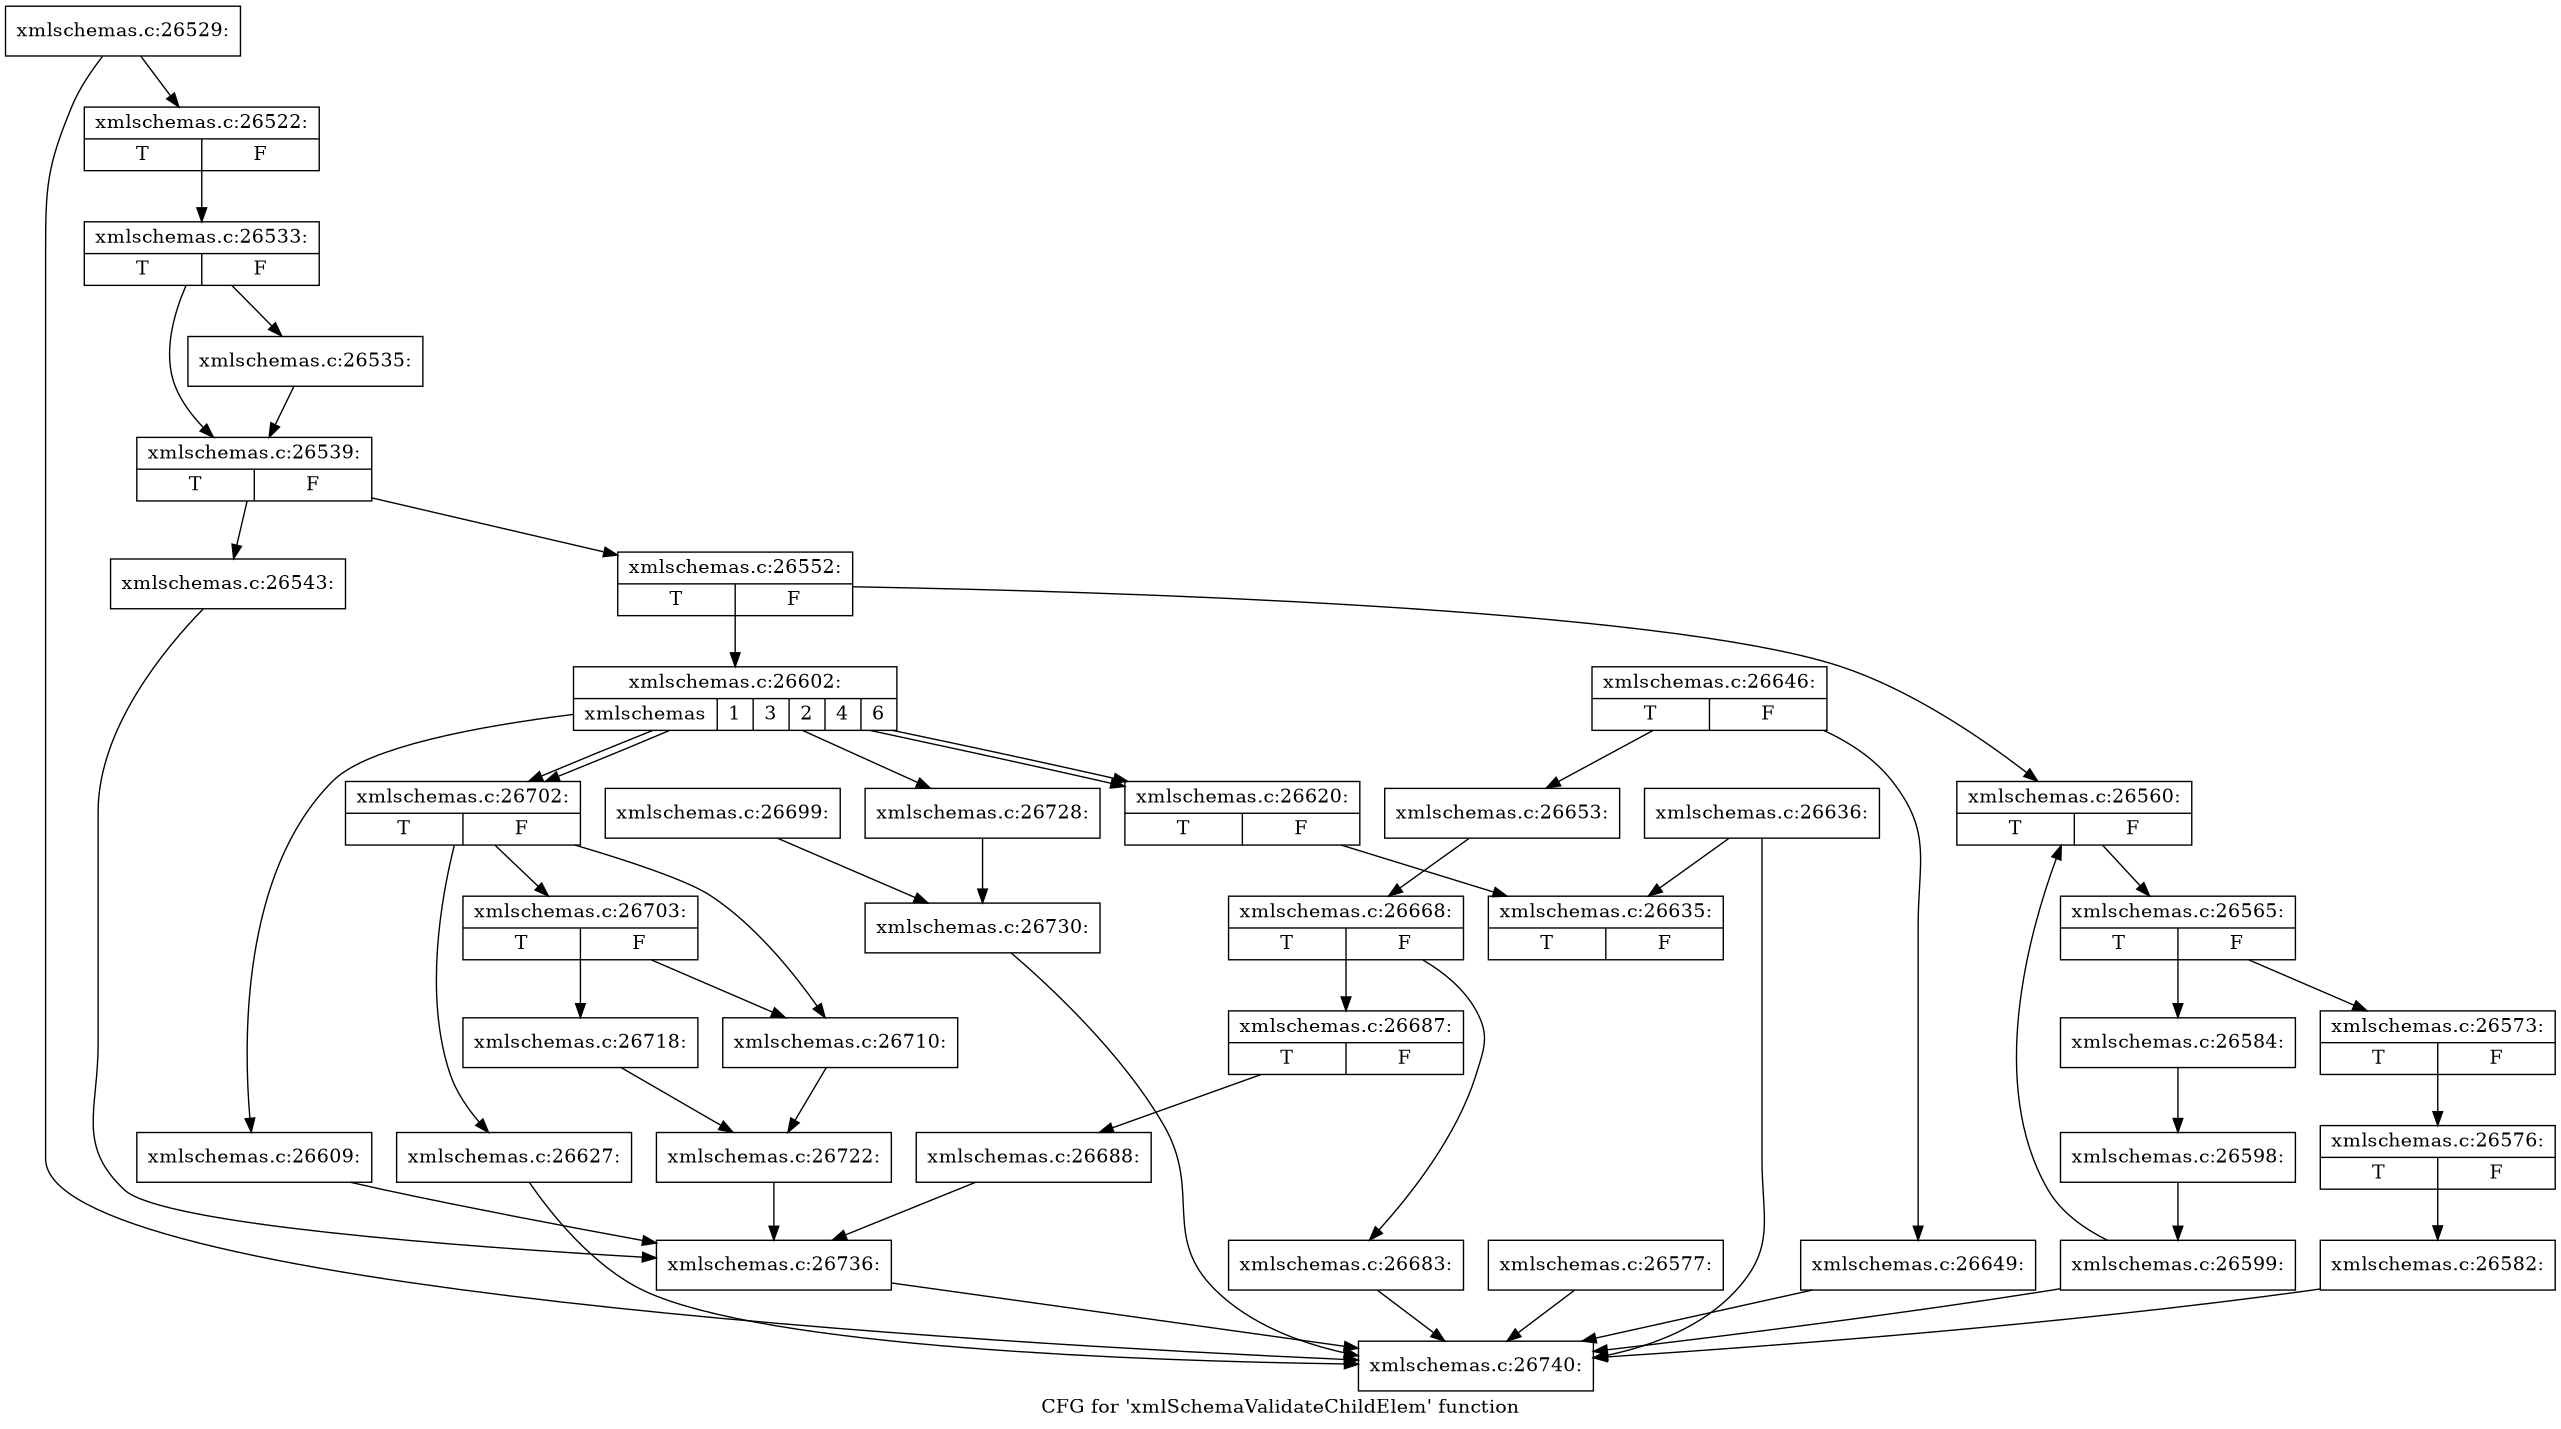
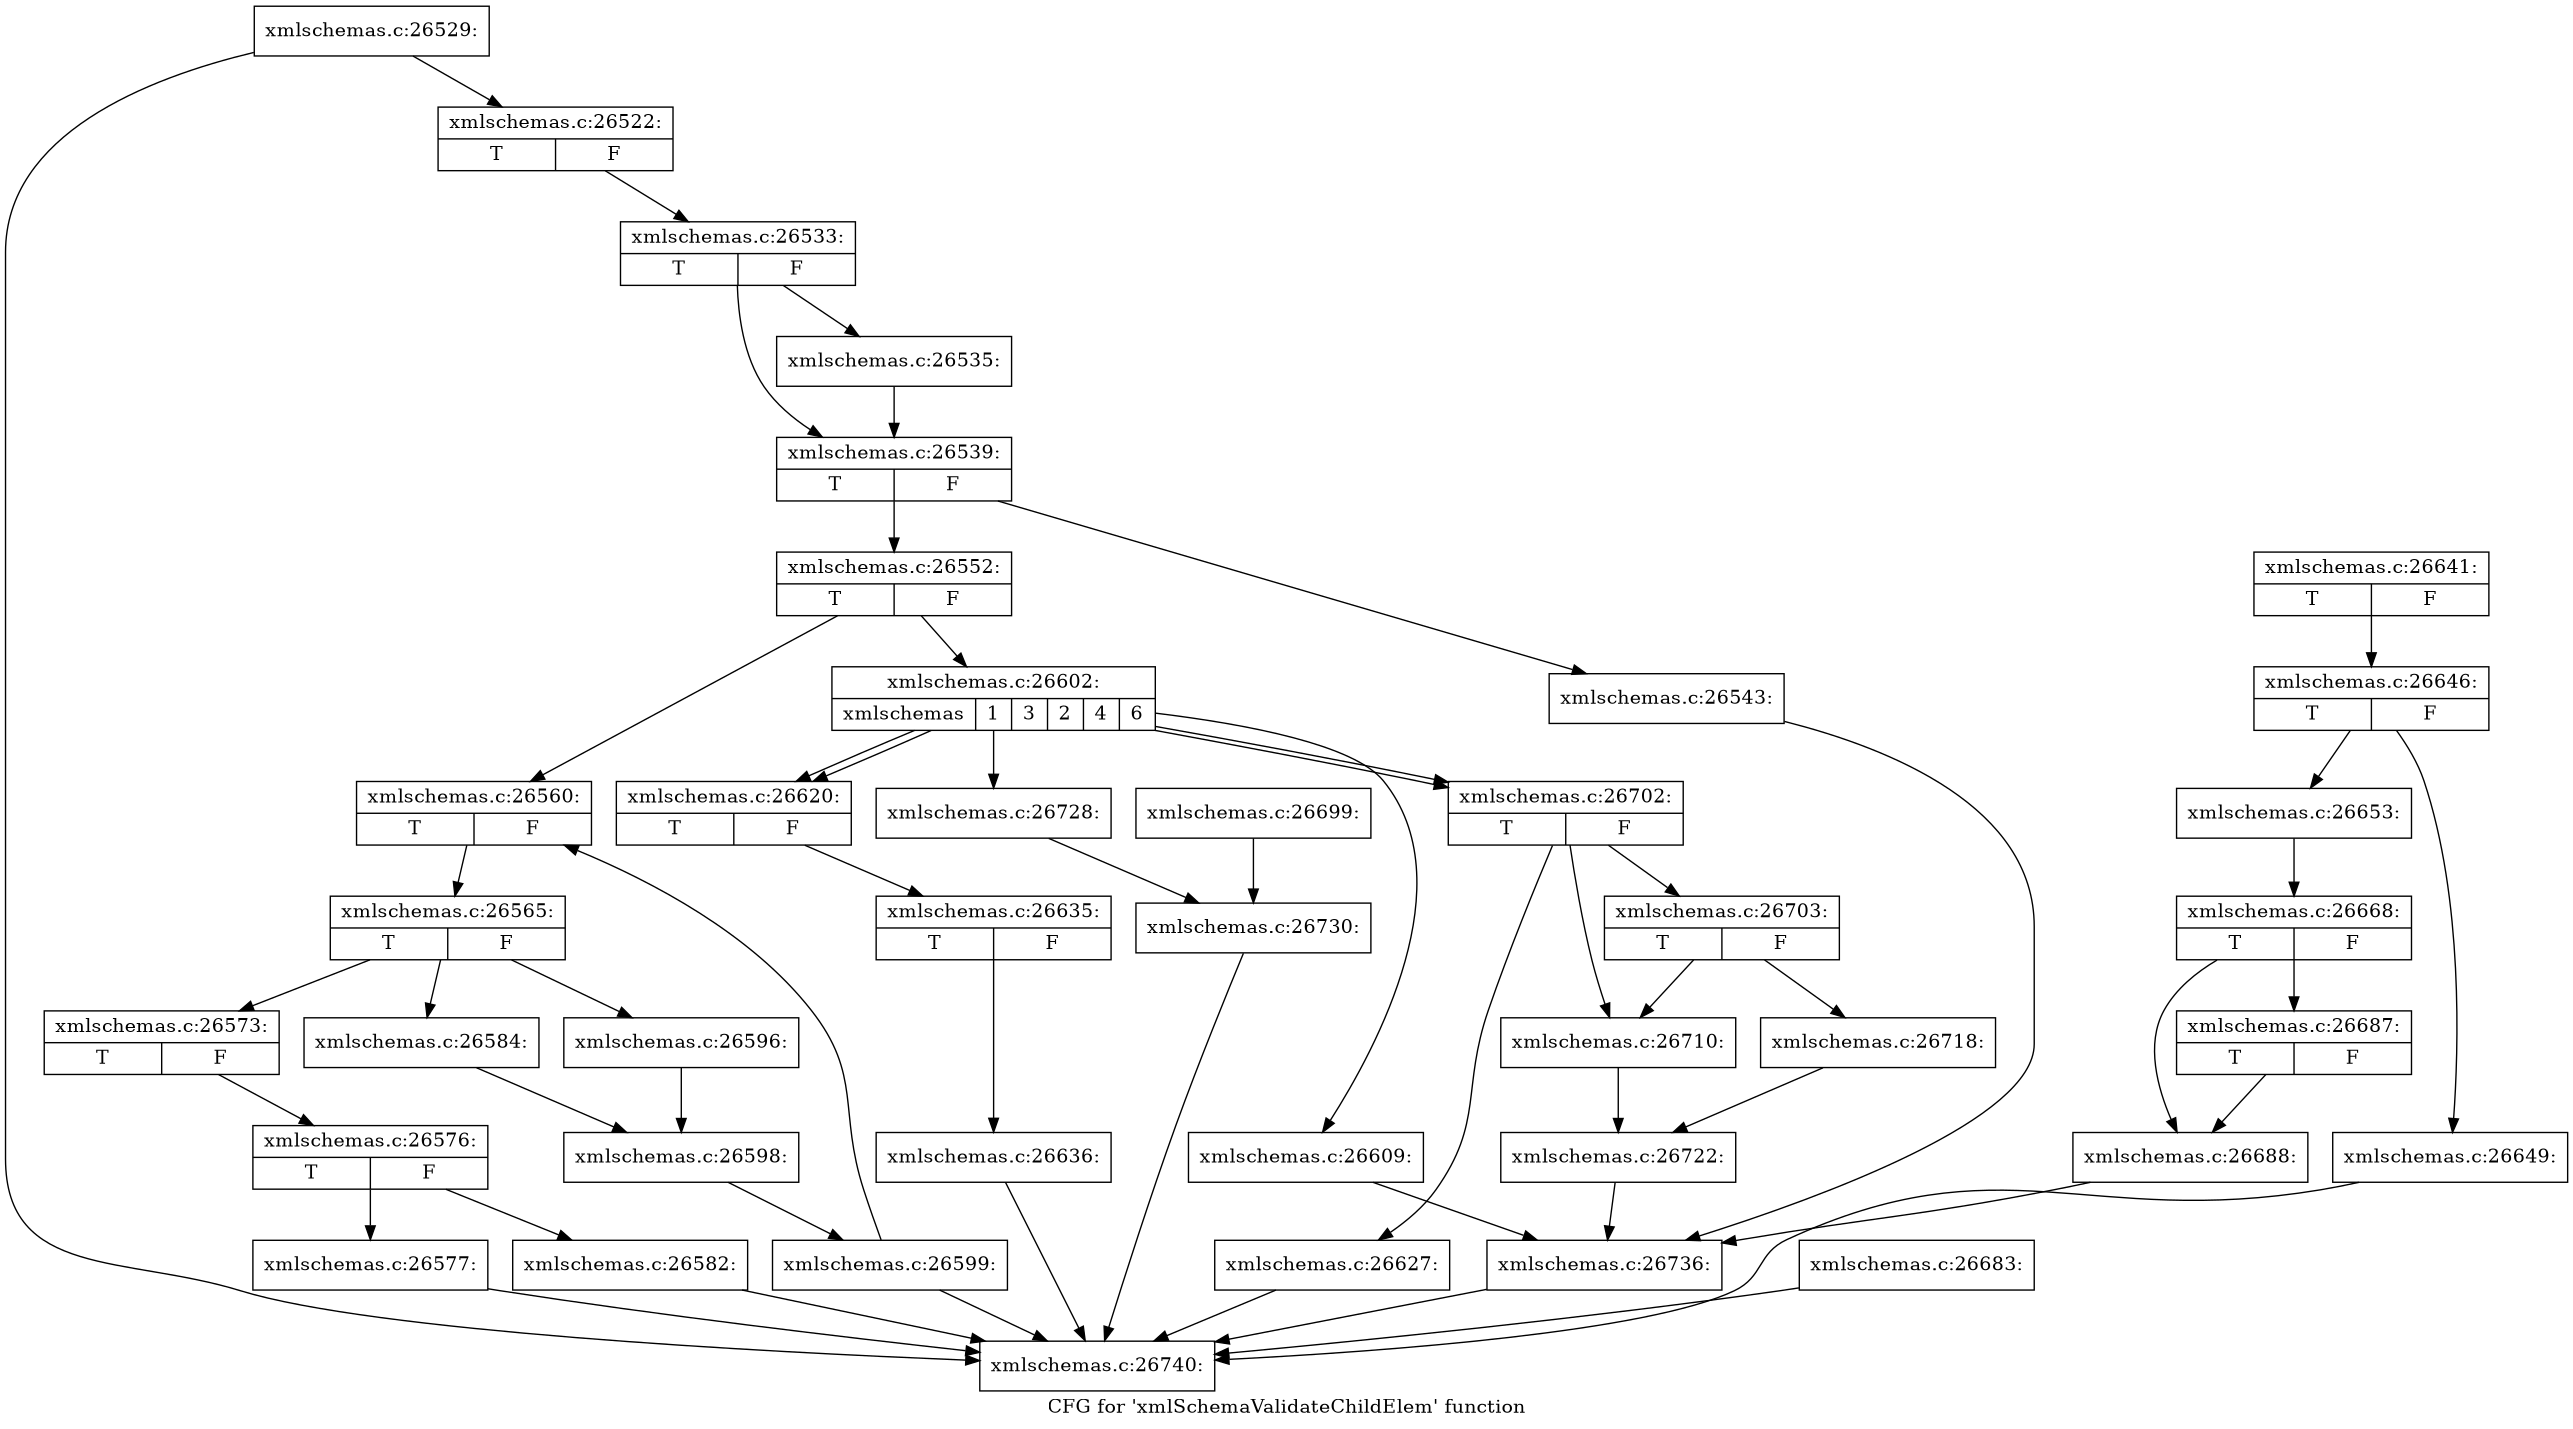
node "xmlschemas.c:26641:": added
edge "xmlschemas.c:26636:" -> "xmlschemas.c:26635:": reversed
node "xmlschemas.c:26596:": added
edge "xmlschemas.c:26668:" -> "xmlschemas.c:26683:": now "xmlschemas.c:26668:" -> "xmlschemas.c:26688:"
edge "xmlschemas.c:26576:" -> "xmlschemas.c:26577:": added
